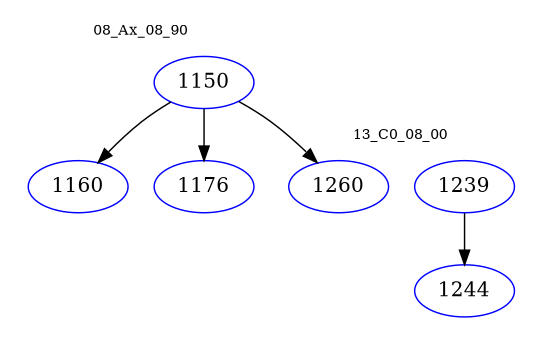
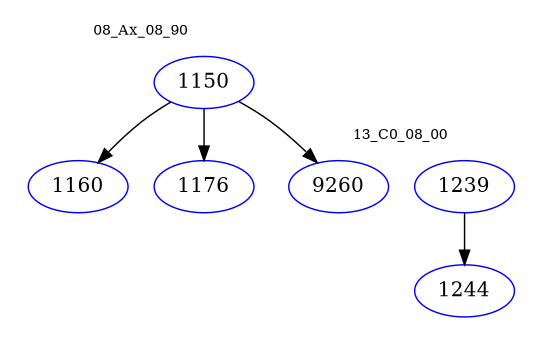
node "1260": label "1260" -> "9260"
